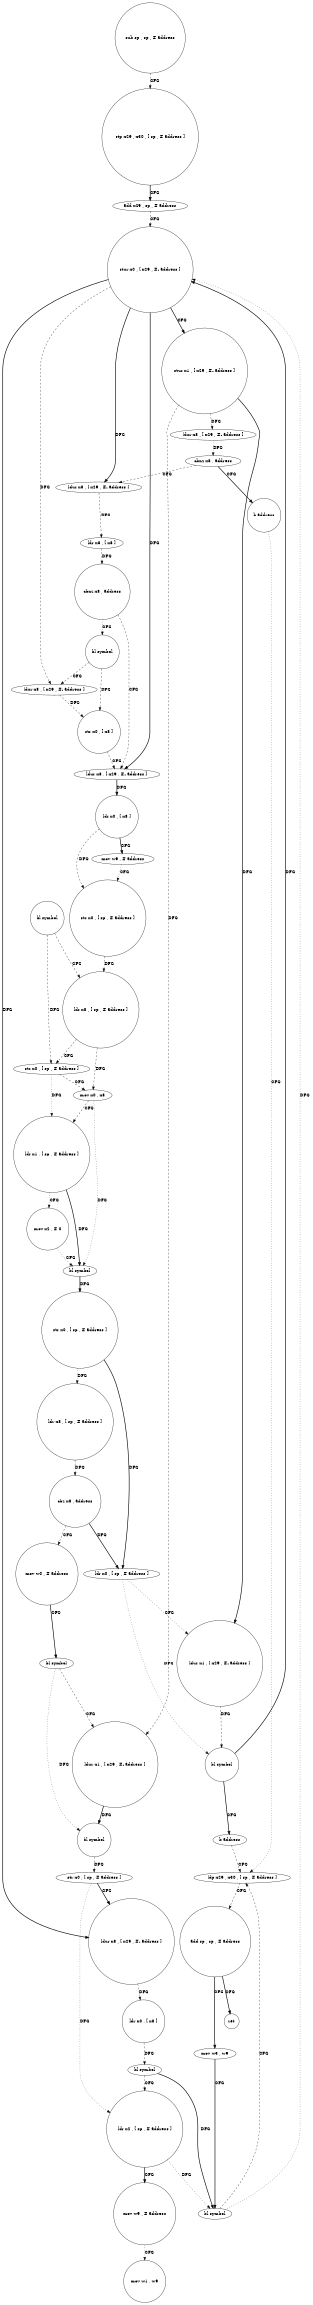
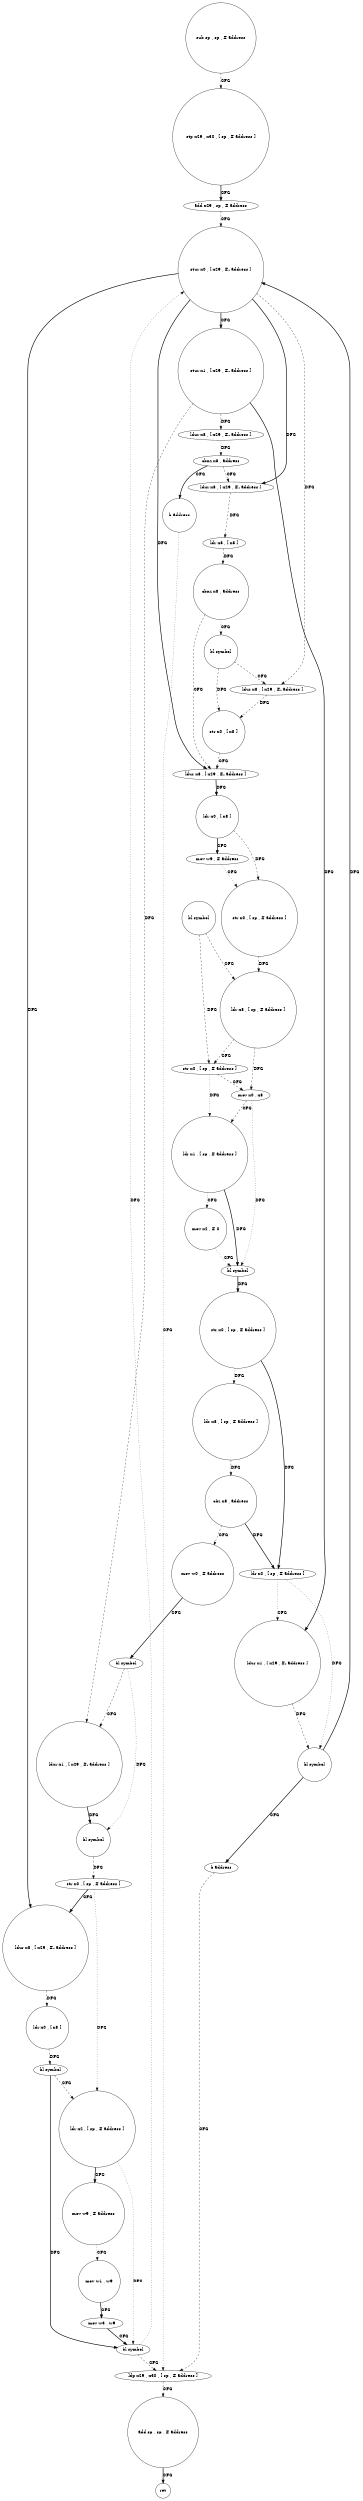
edge "add sp , sp , # address" -> "mov w3 , w9": now "mov w1 , w9" -> "mov w3 , w9"
